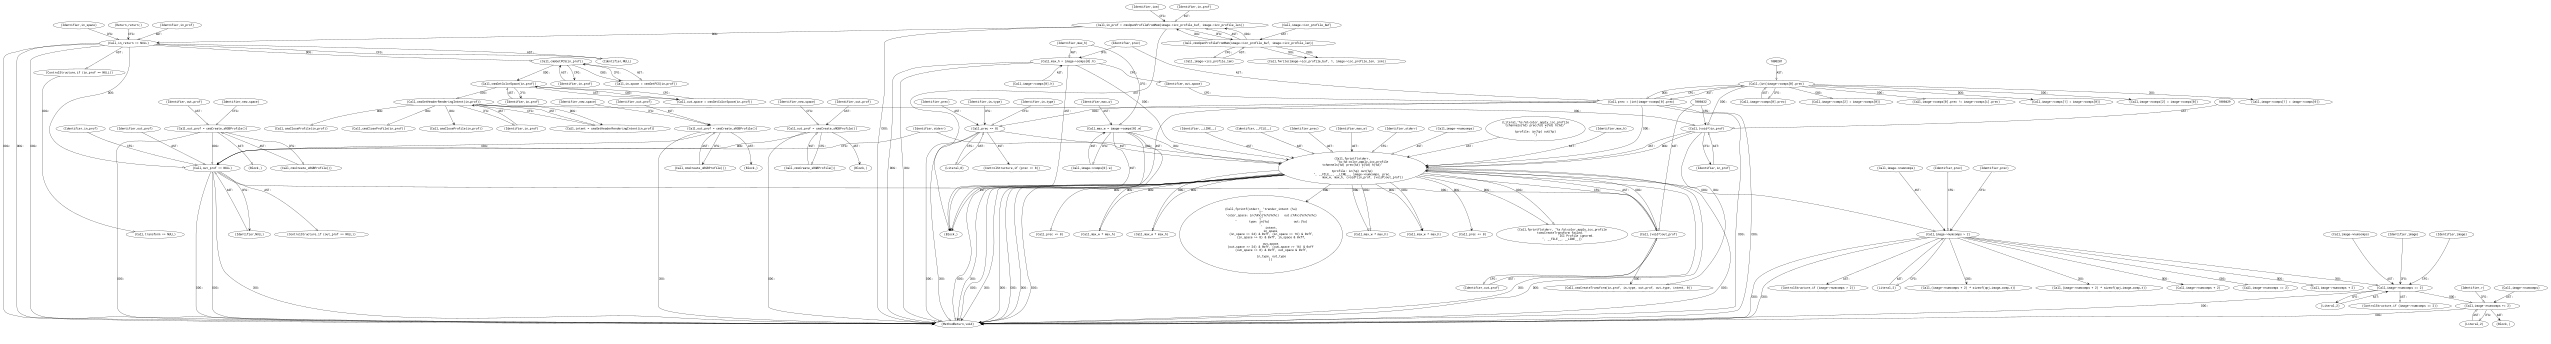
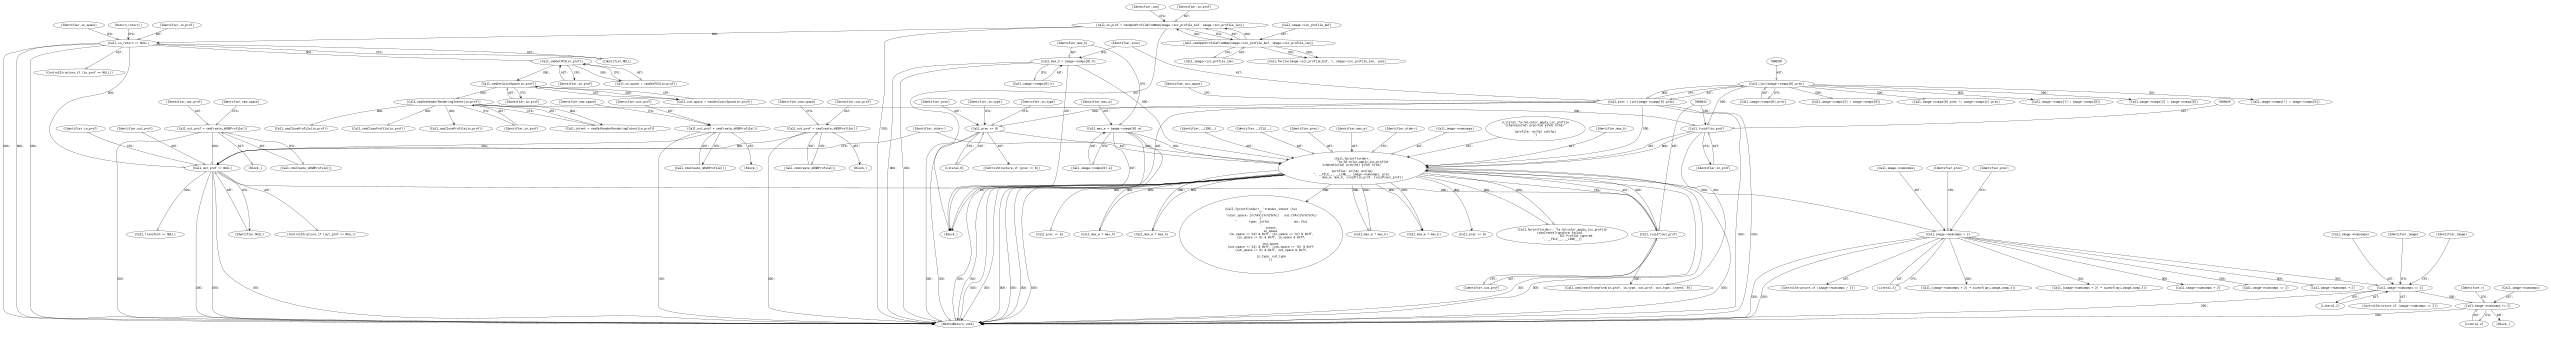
edge "(Call,max_h = image->comps[0].h)" -> "(Identifier,out_space)": now "(Call,max_h = image->comps[0].h)" -> "(Call,image->comps[0].h)"
edge "(ControlStructure,if (in_prof == NULL))" -> "(Call,transform == NULL)": now "(Call,out_prof == NULL)" -> "(Call,transform == NULL)"
